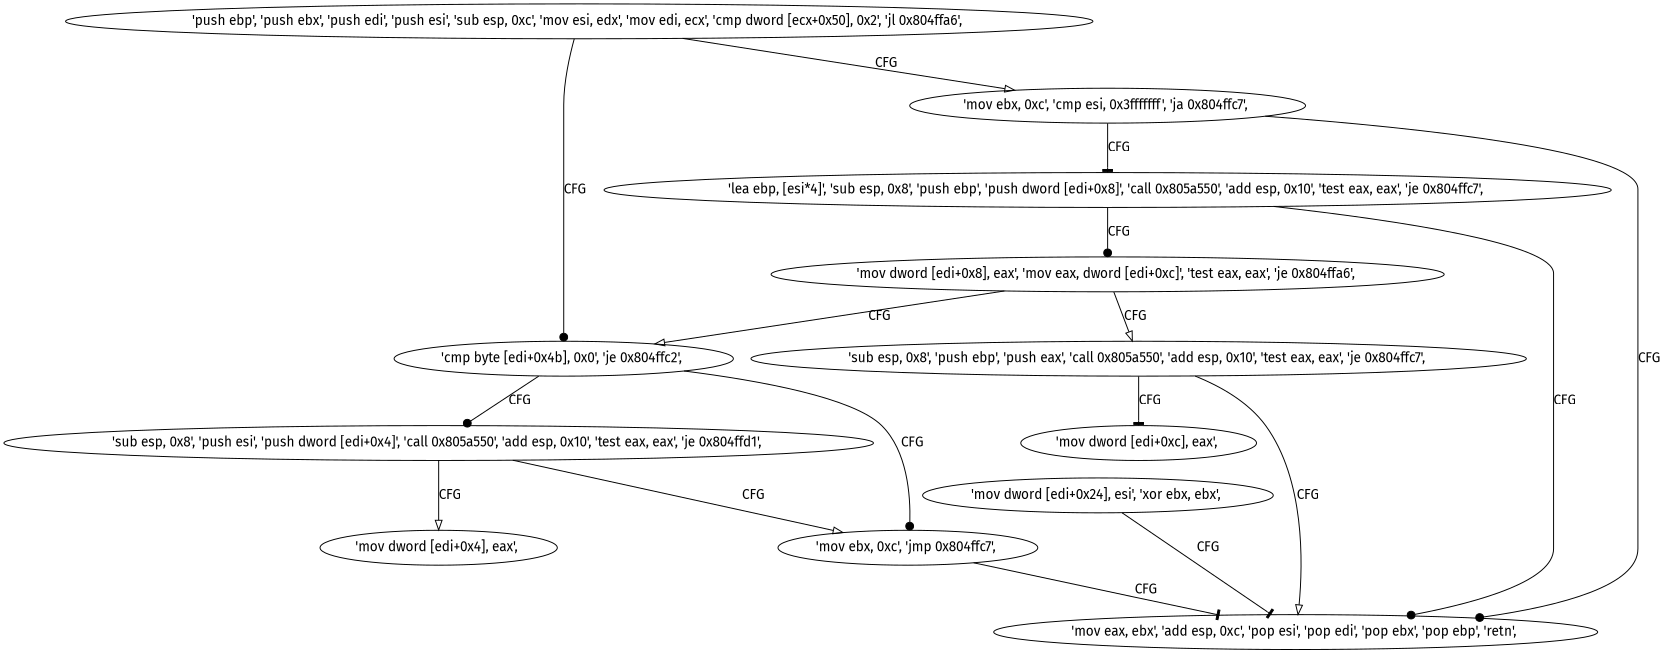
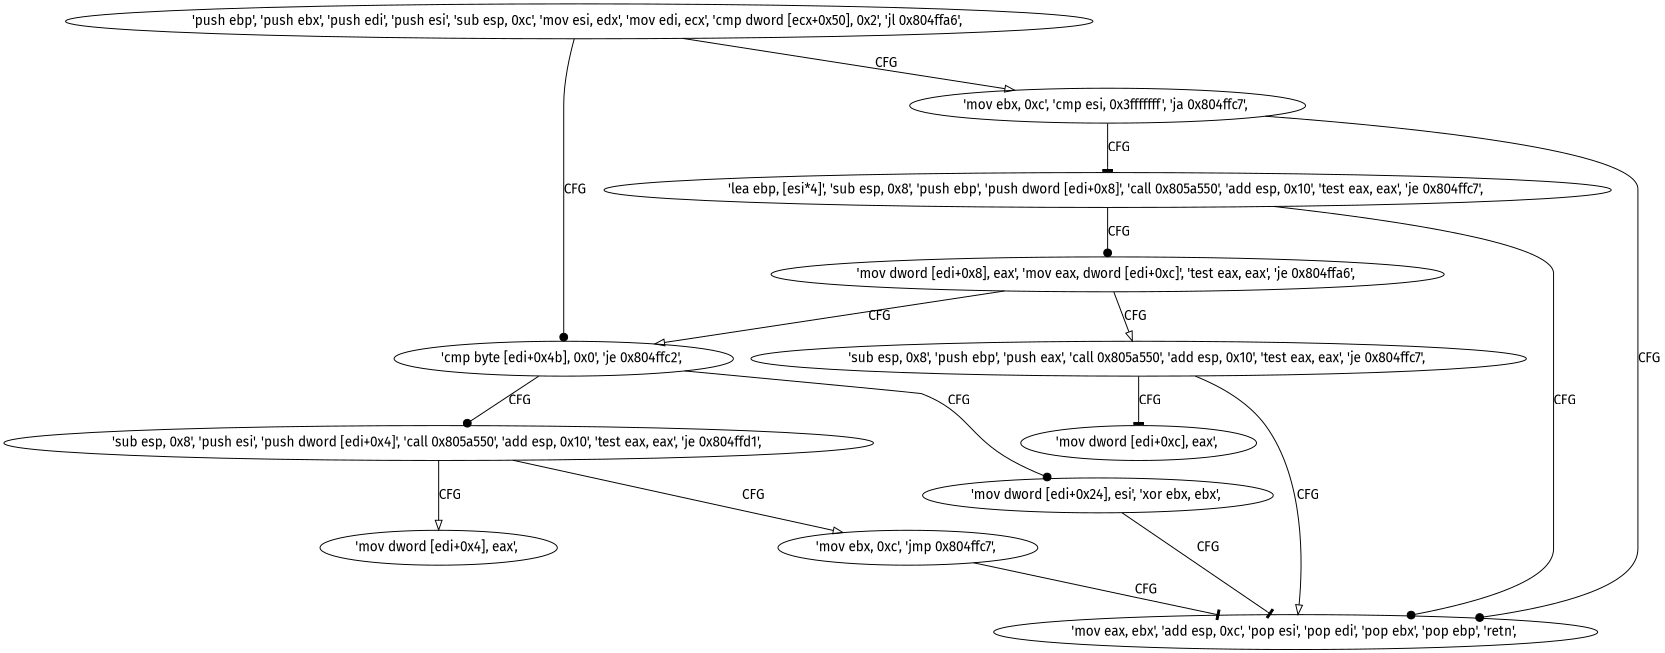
edge "'cmp byte [edi+0x4b], 0x0', 'je 0x804ffc2'," -> "'mov ebx, 0xc', 'jmp 0x804ffc7',": now "'cmp byte [edi+0x4b], 0x0', 'je 0x804ffc2'," -> "'mov dword [edi+0x24], esi', 'xor ebx, ebx',"
